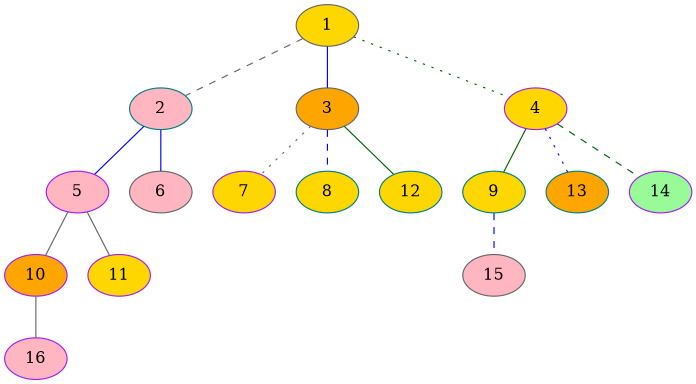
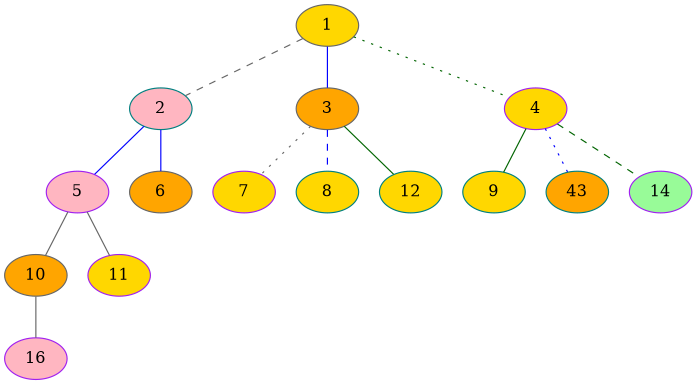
node "6": fillcolor lightpink -> orange
node "13": label "13" -> "43"
node "10": color purple -> gray40
node "15": removed
